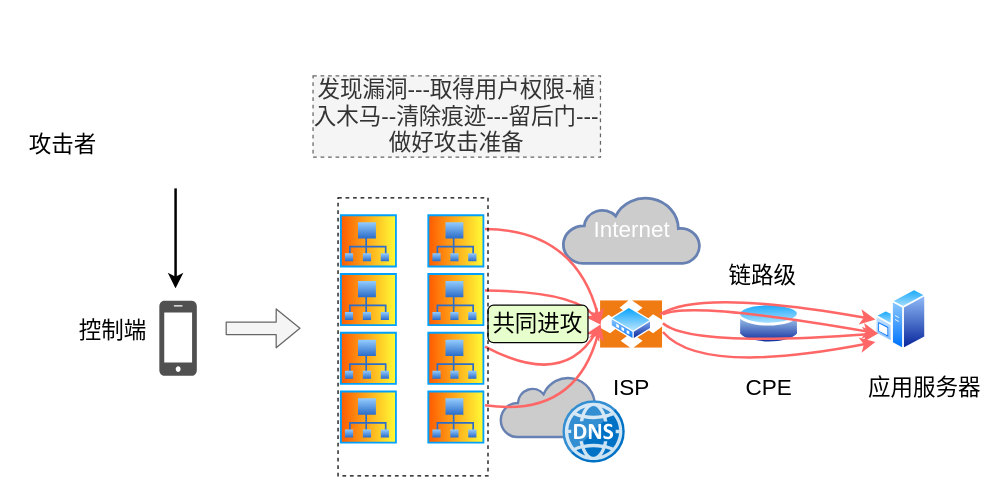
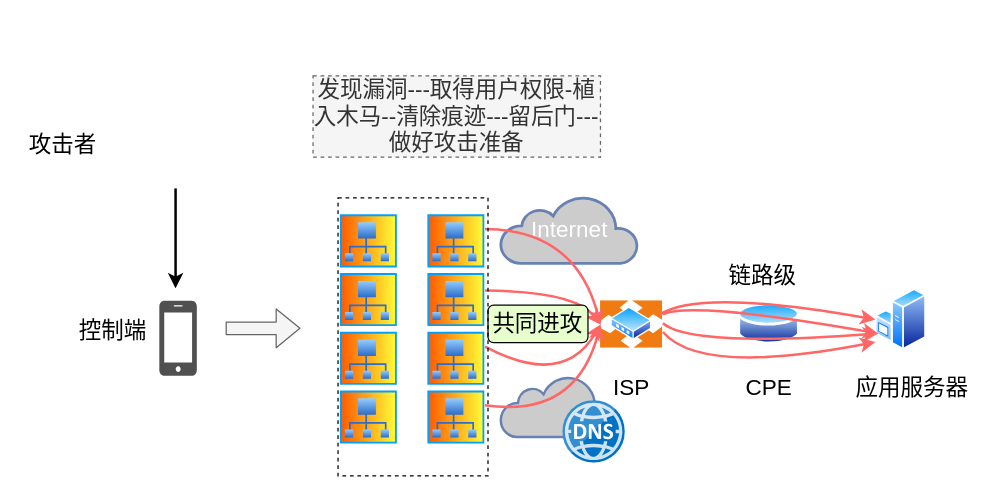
node "Internet": moved (632, 229) -> (569, 229)
node "应用服务器": moved (925, 388) -> (913, 388)
